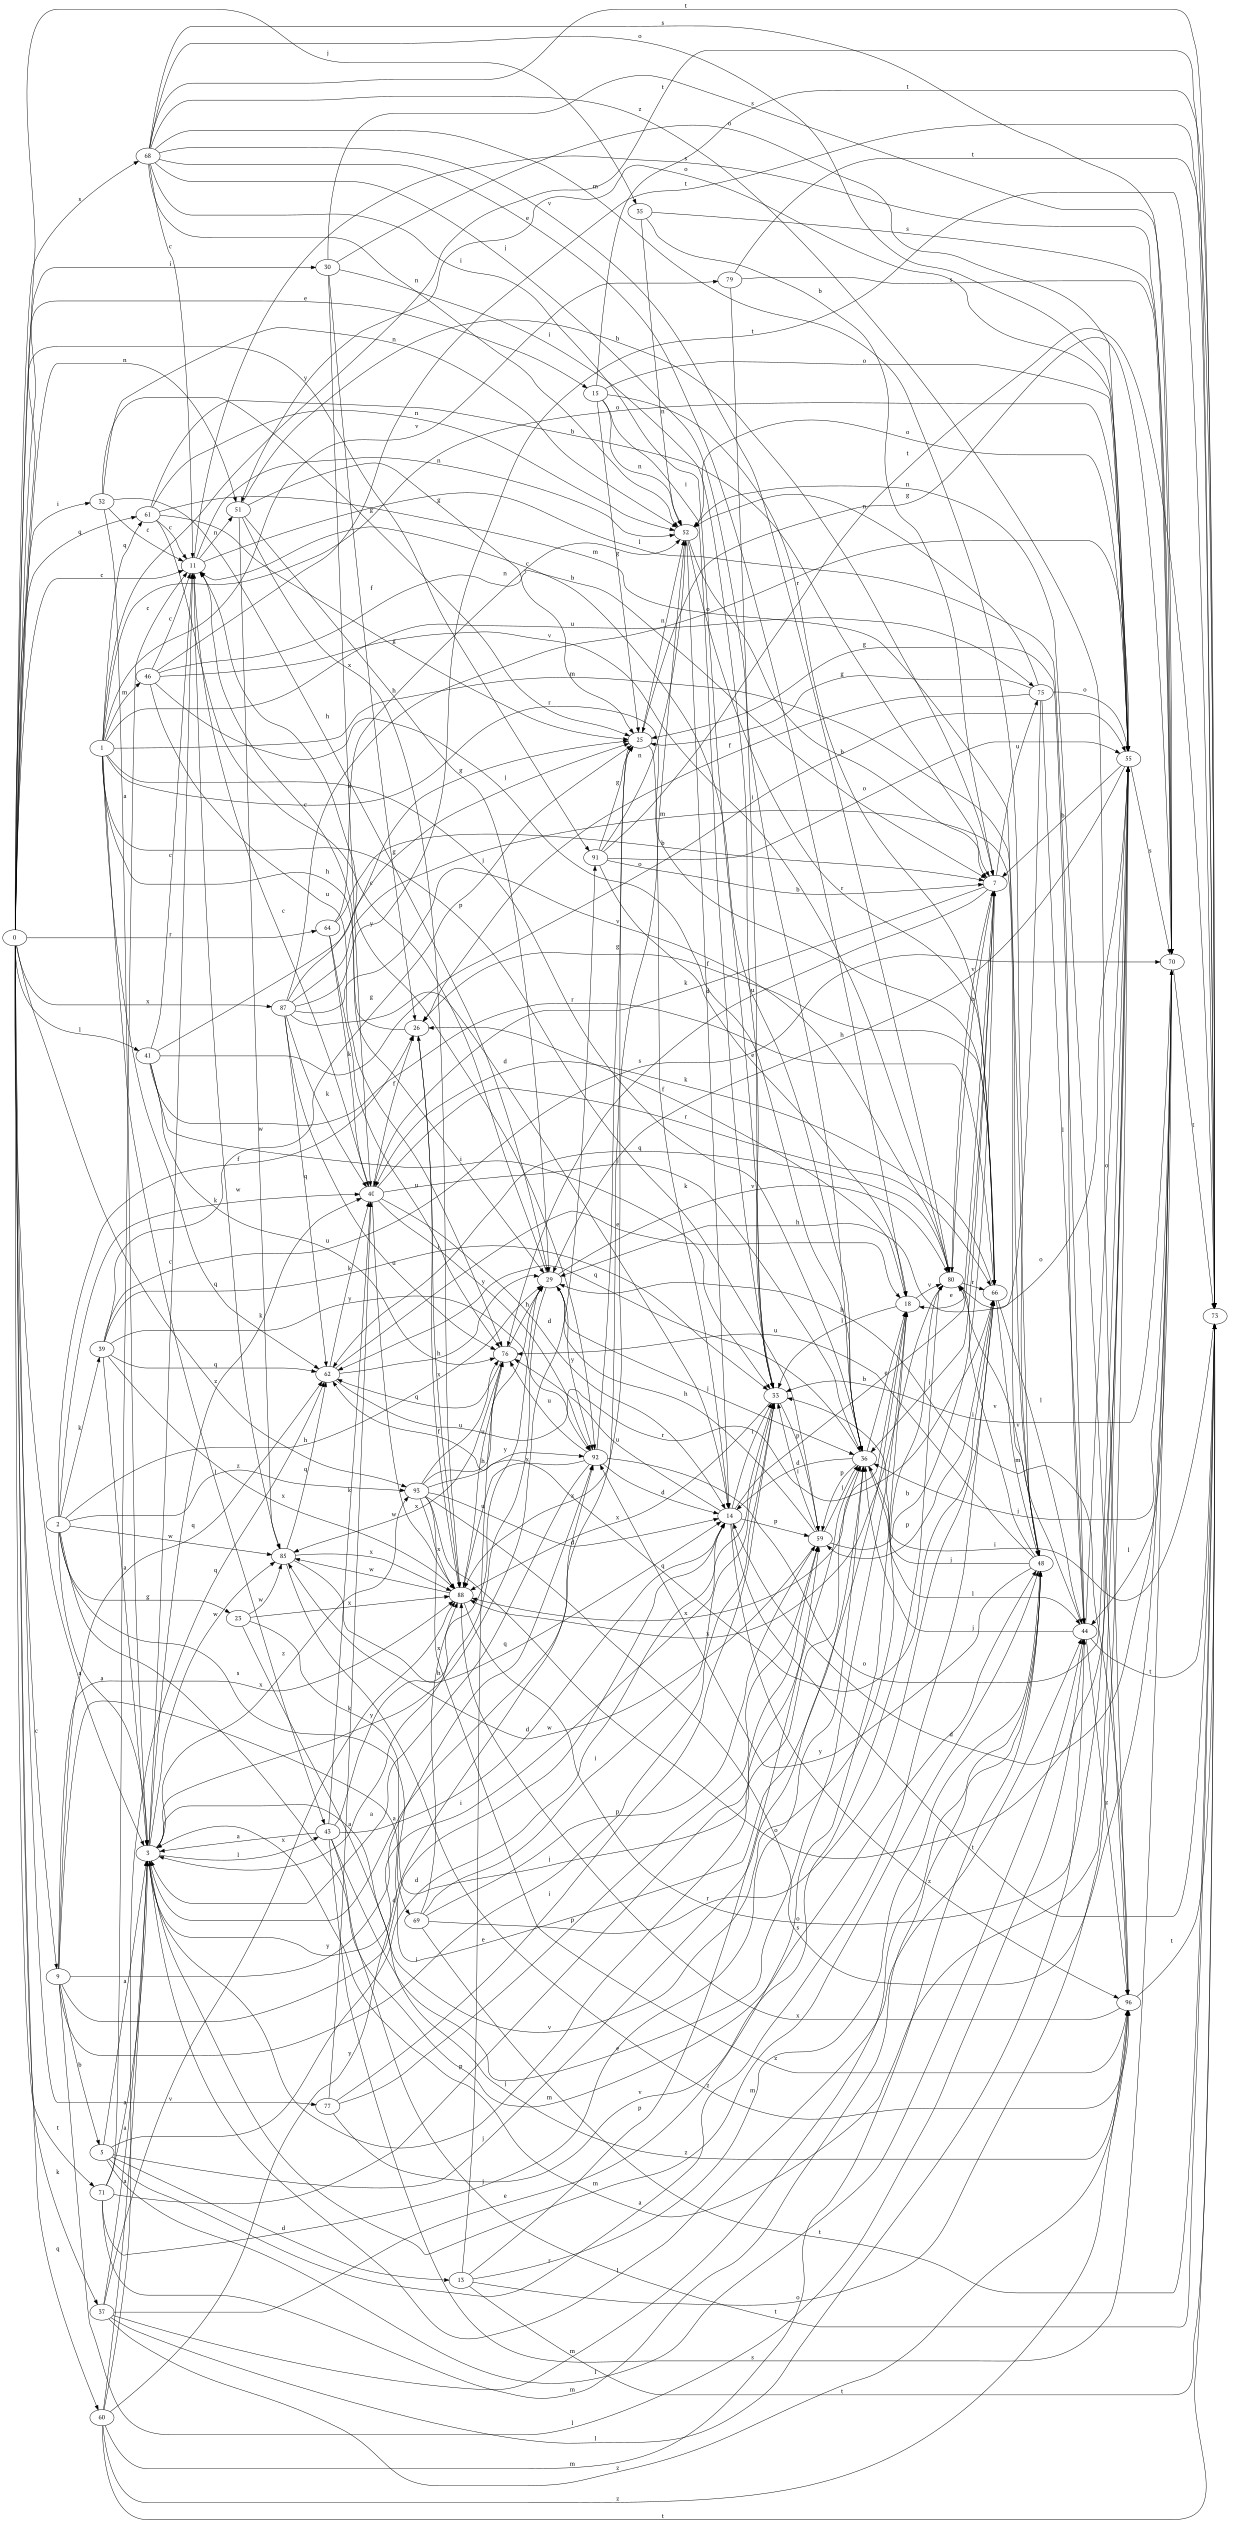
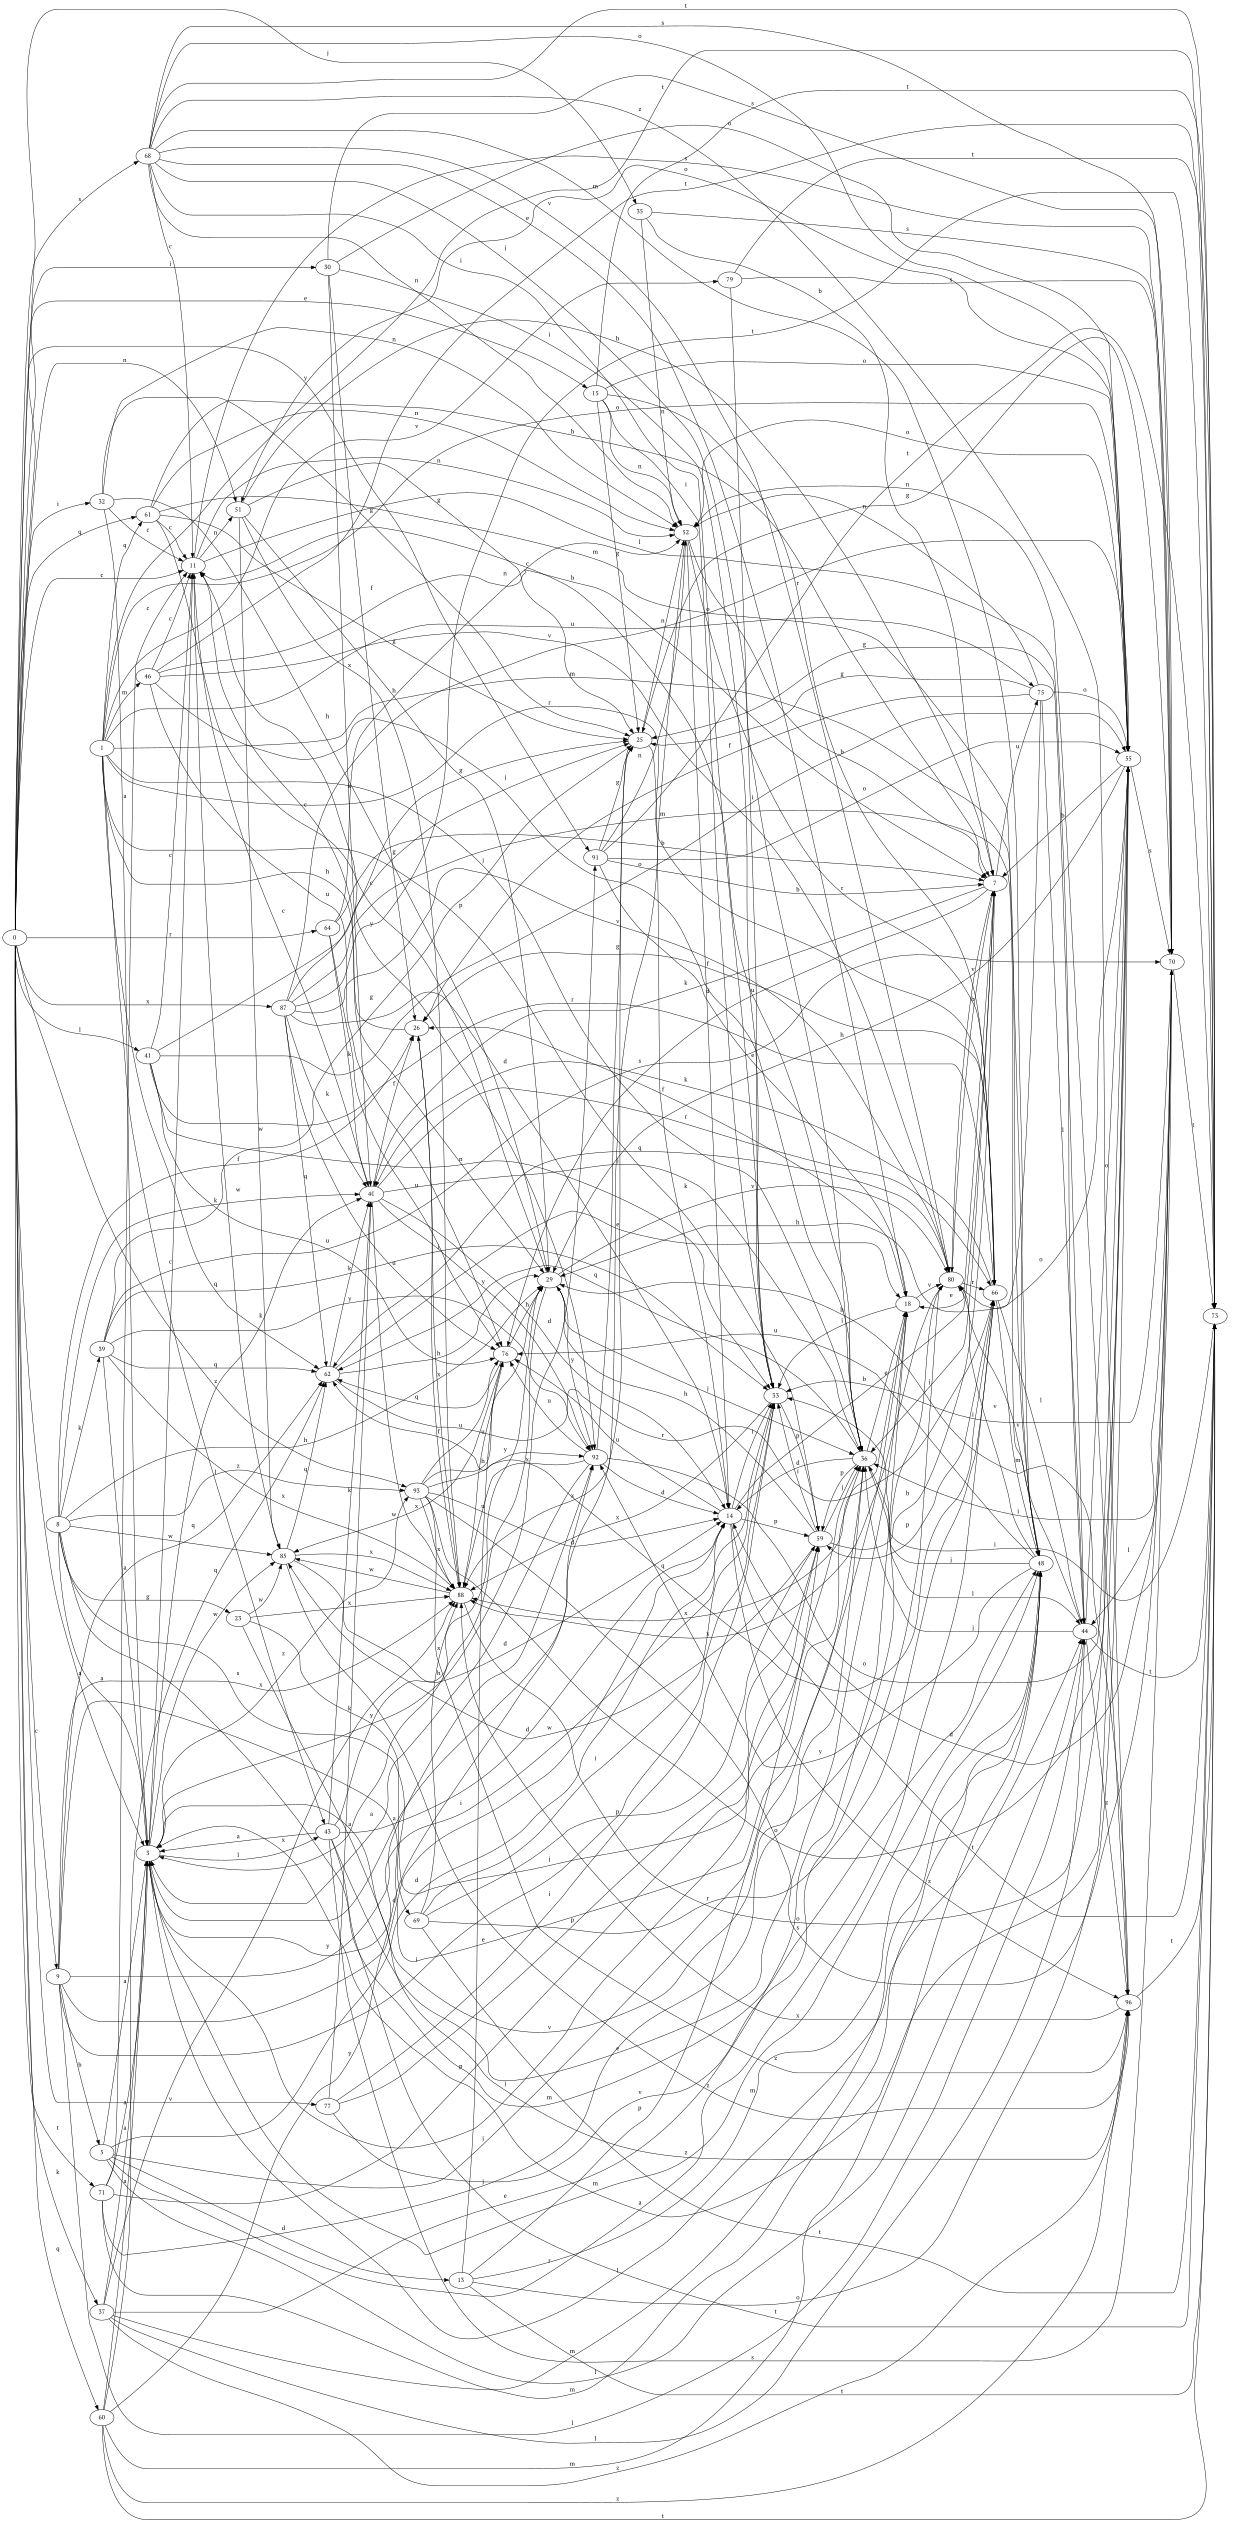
edge "41" -> "33": label "i" -> "n"
node "2": label "2" -> "8"
edge "85" -> "14": label "q" -> "d"
